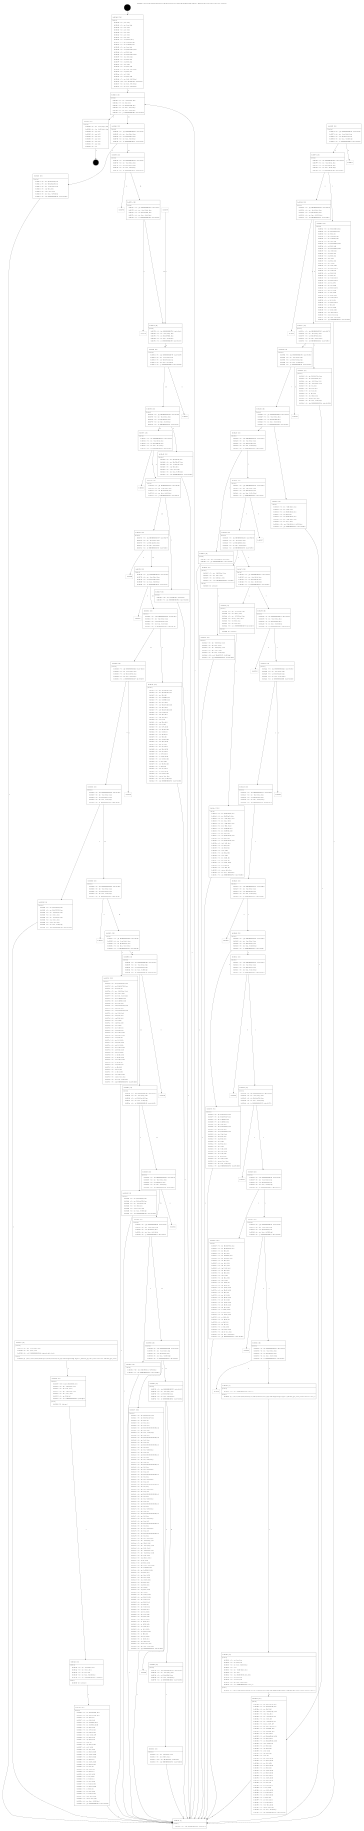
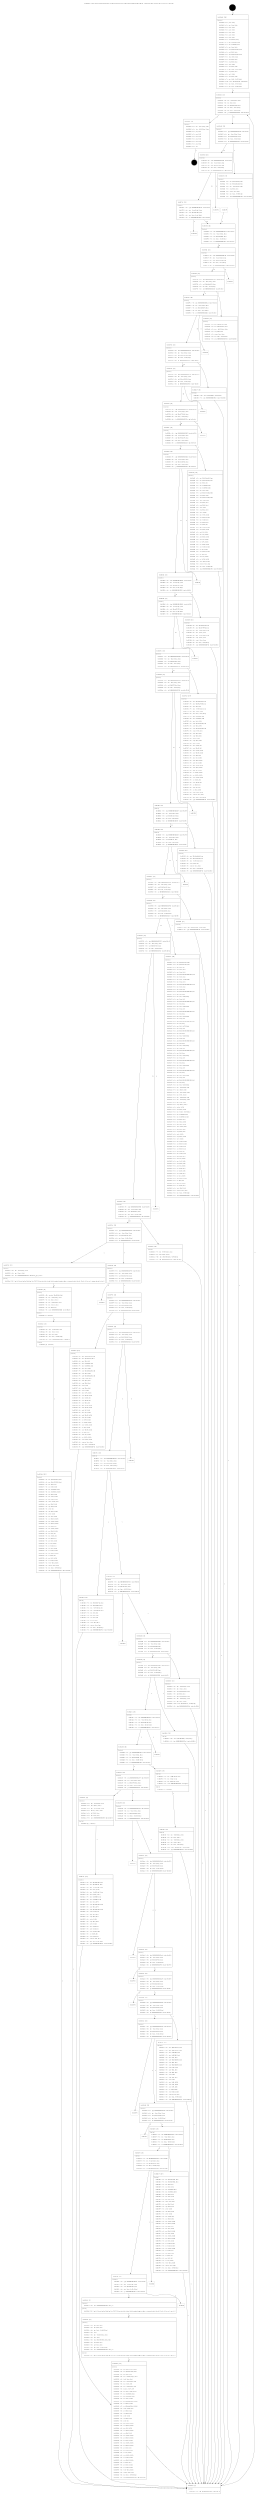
node "0x40195c [28]": added
node "0x4029d5": added
